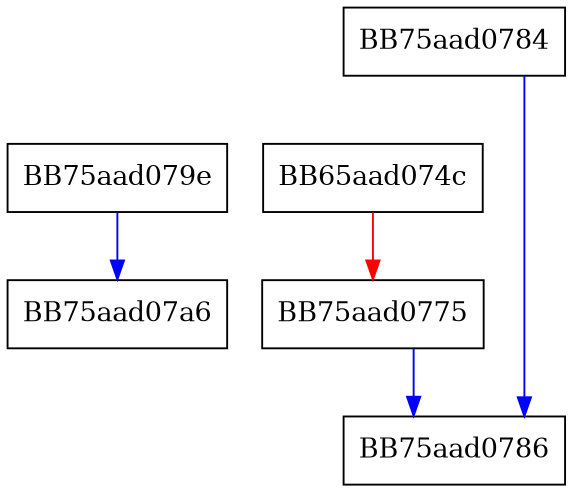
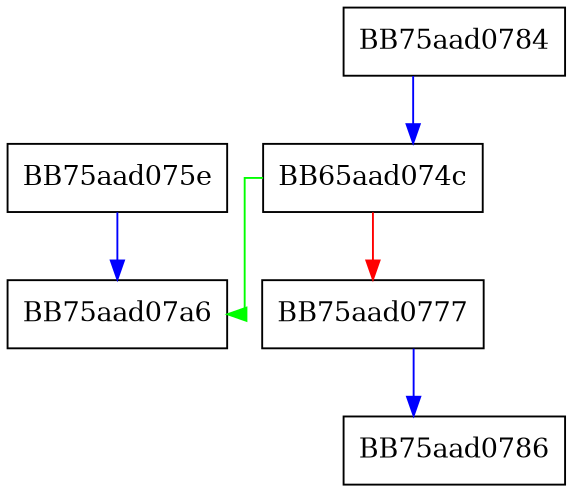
node "BB75aad079e": label "BB75aad079e" -> "BB75aad075e"
edge "BB75aad0784" -> "BB75aad0786": now "BB75aad0784" -> "BB65aad074c"
edge "BB65aad074c" -> "BB75aad07a6": added
node "BB75aad0775": label "BB75aad0775" -> "BB75aad0777"
